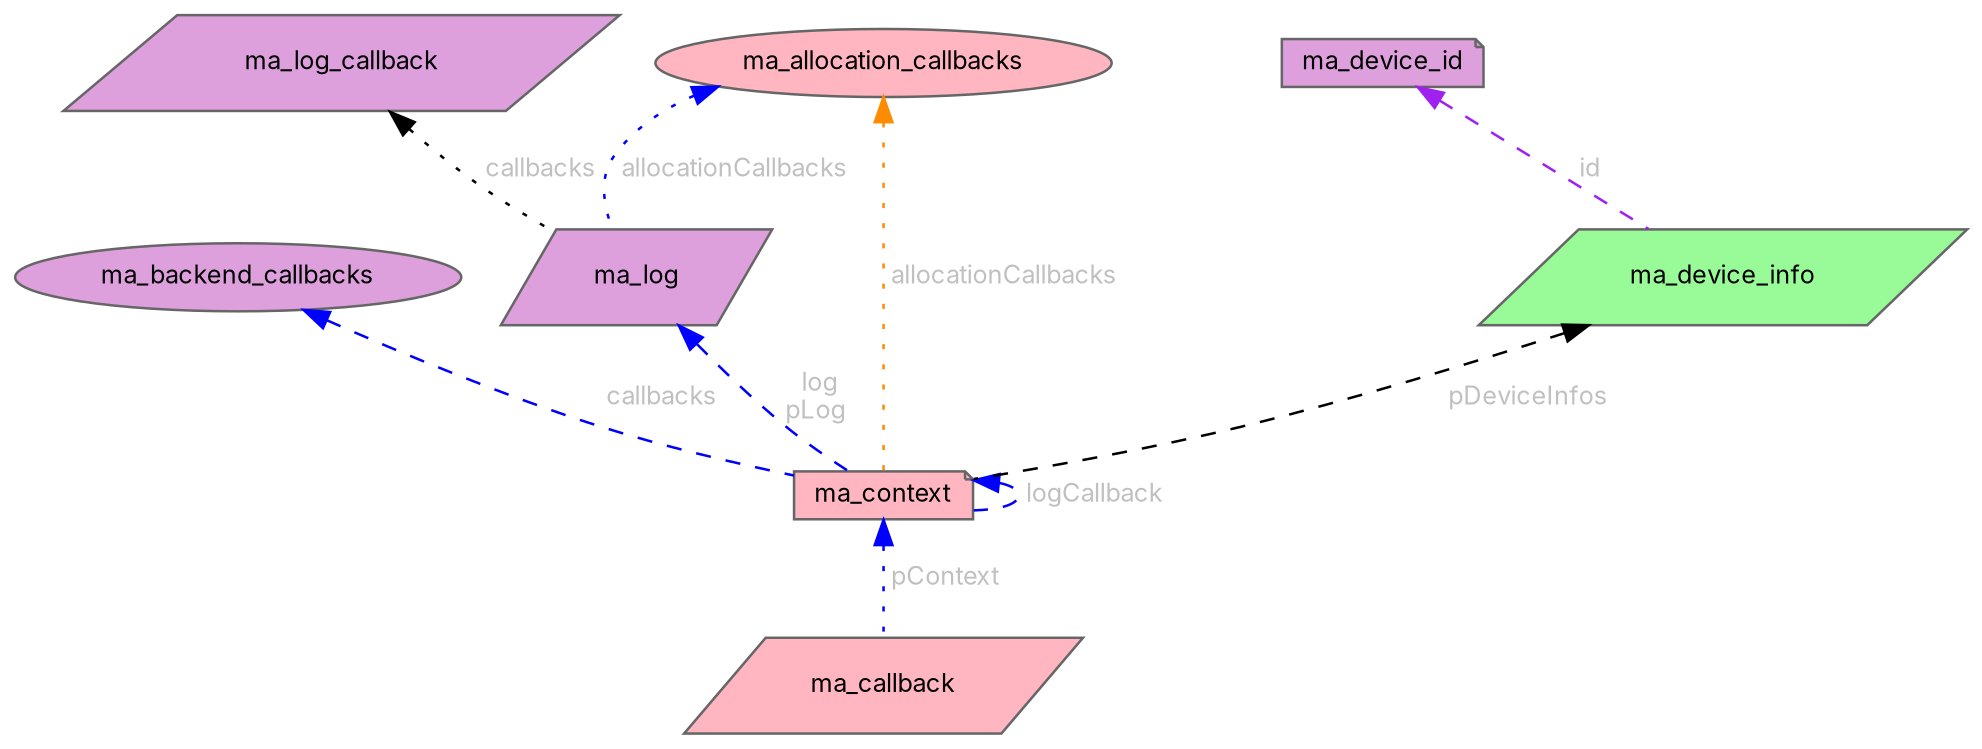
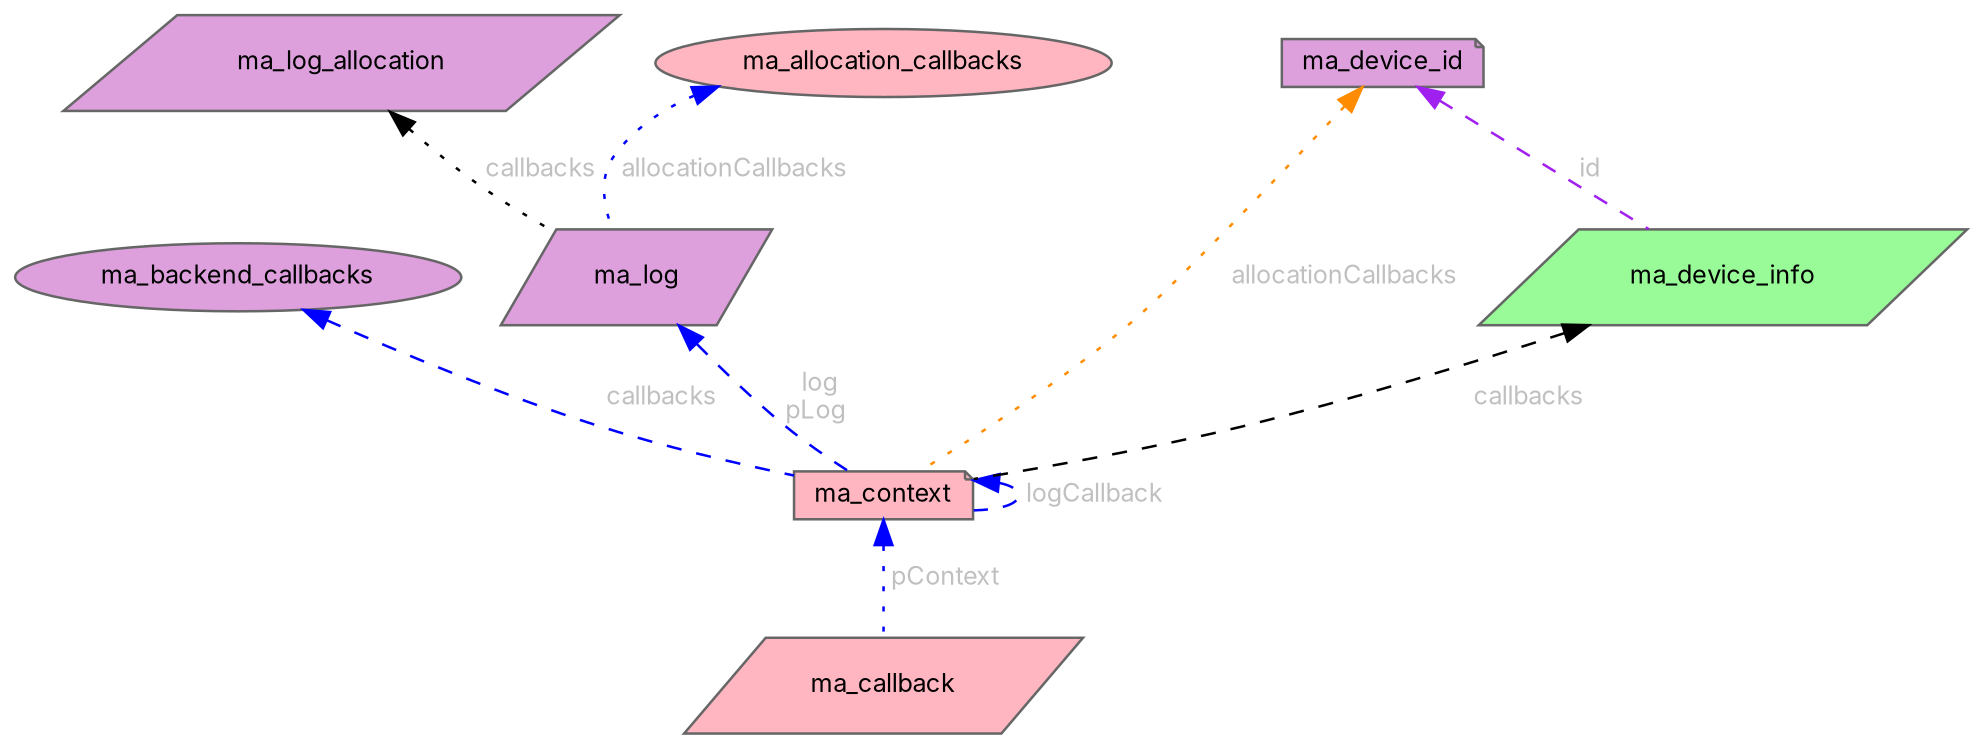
node "ma_log_callback": label "ma_log_callback" -> "ma_log_allocation"
edge "ma_context" -> "ma_allocation_callbacks": now "ma_context" -> "ma_device_id"
edge "ma_context" -> "ma_device_info": label " pDeviceInfos" -> " callbacks"
